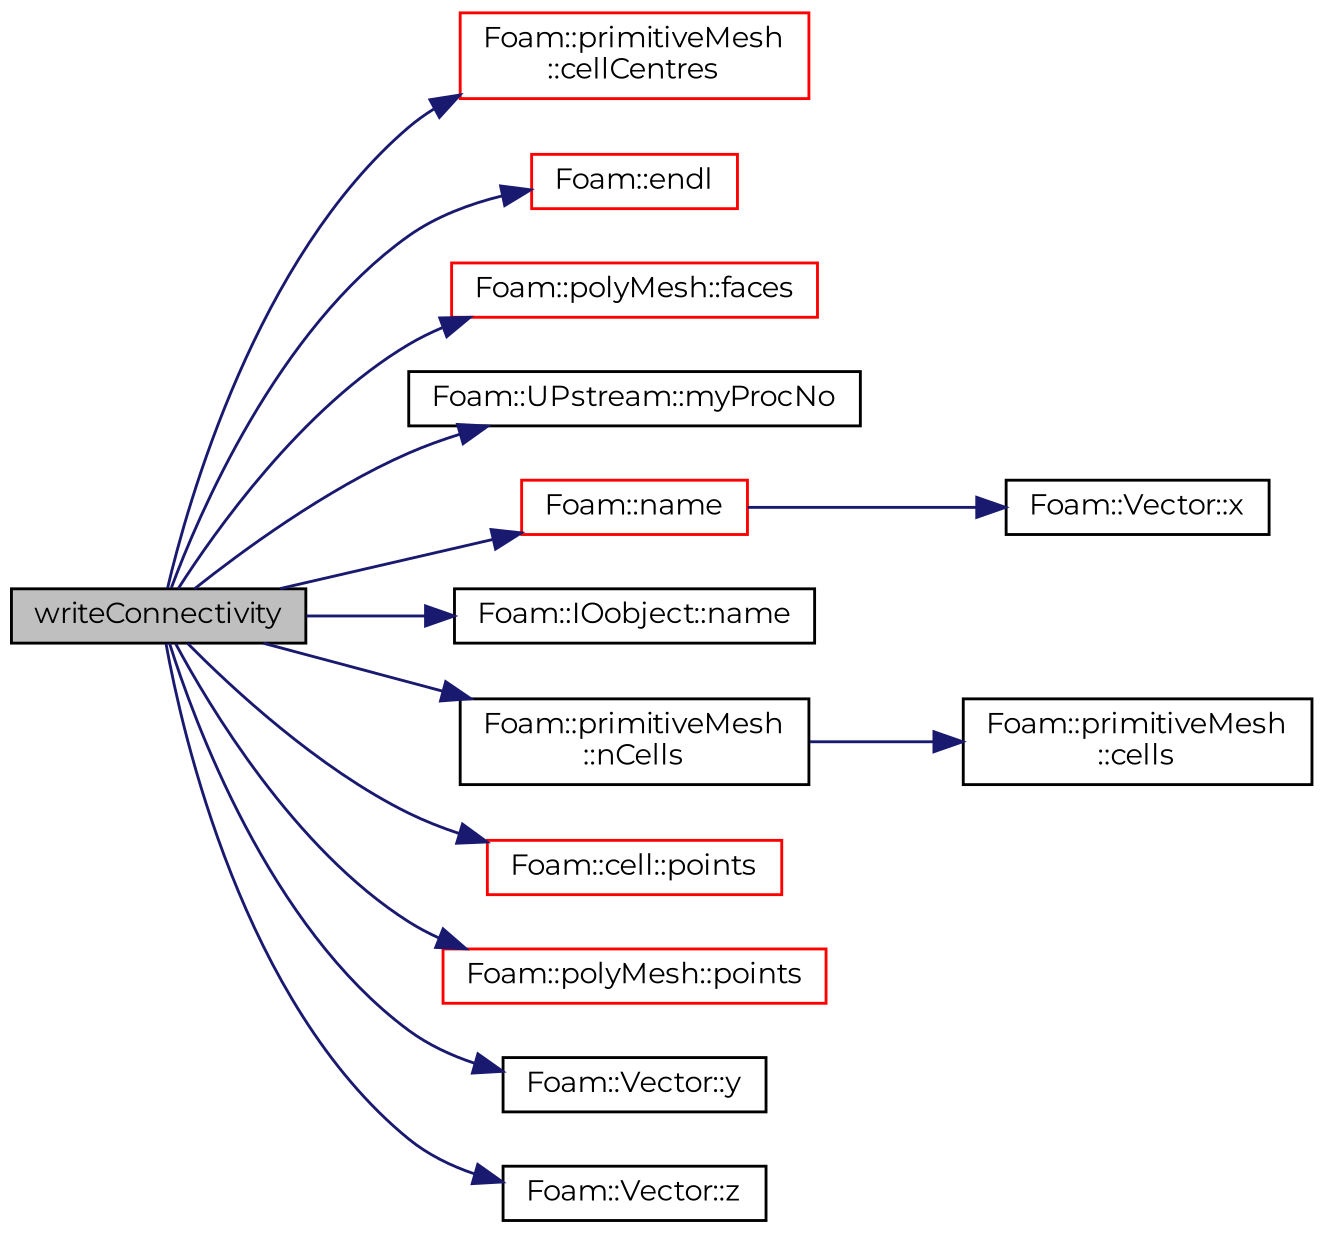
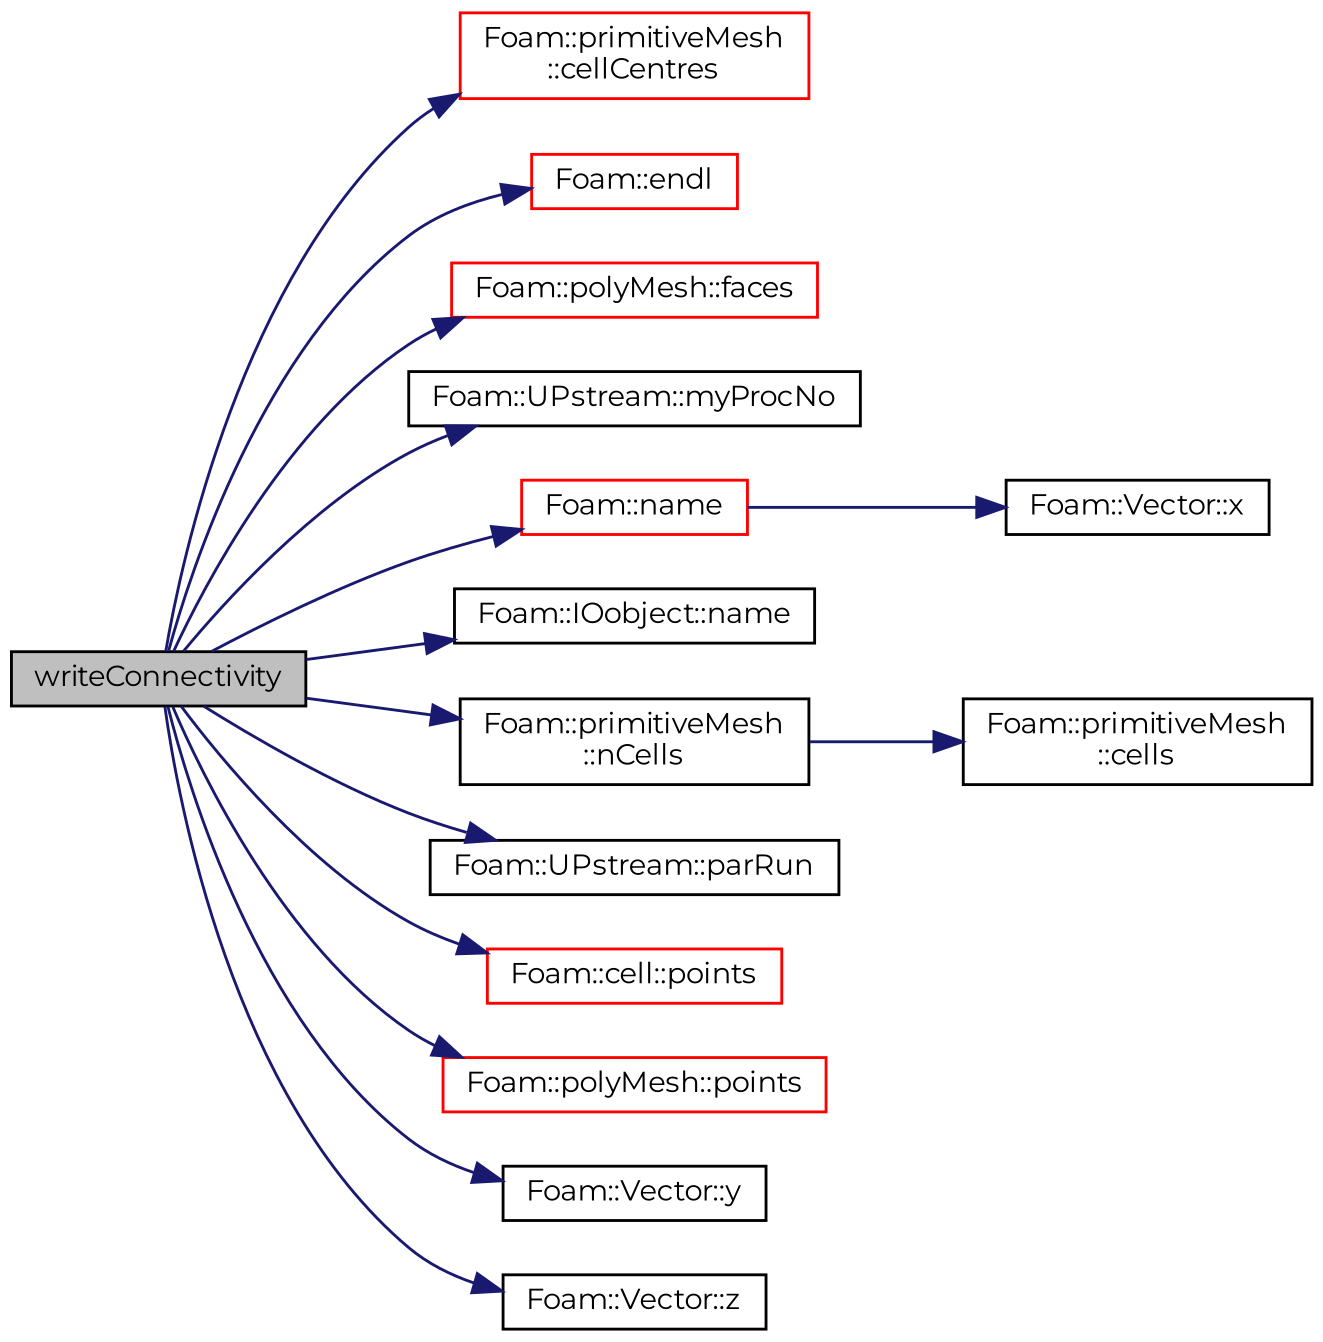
node "Foam::UPstream::parRun": added
